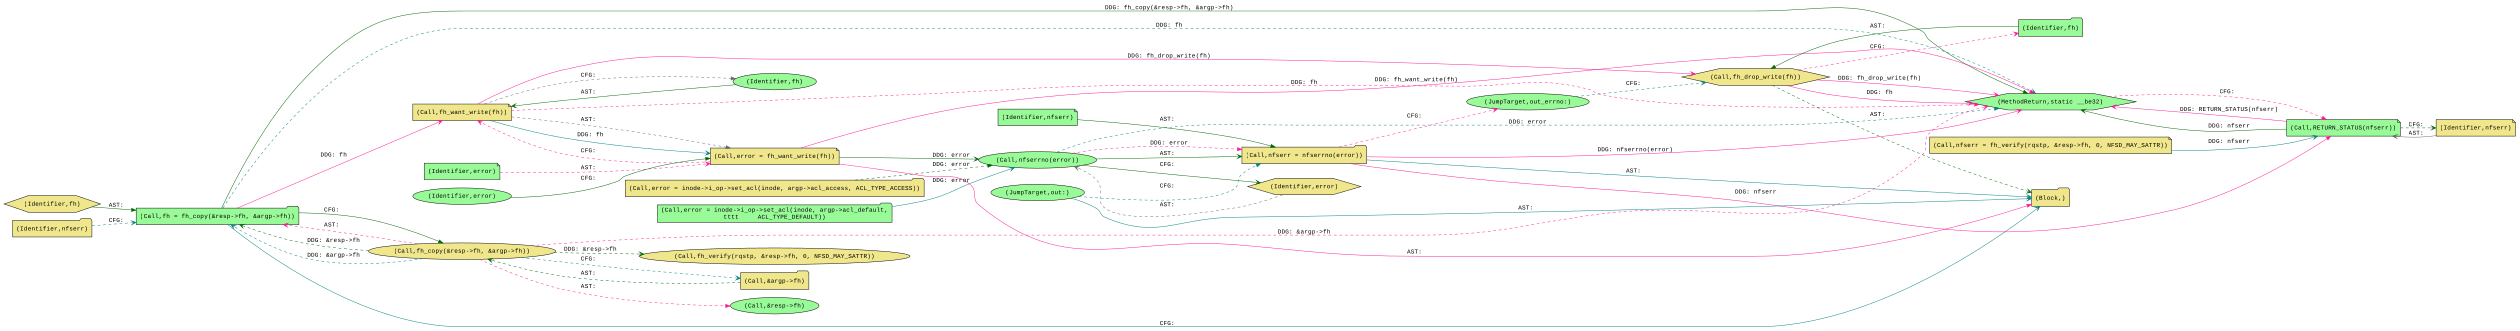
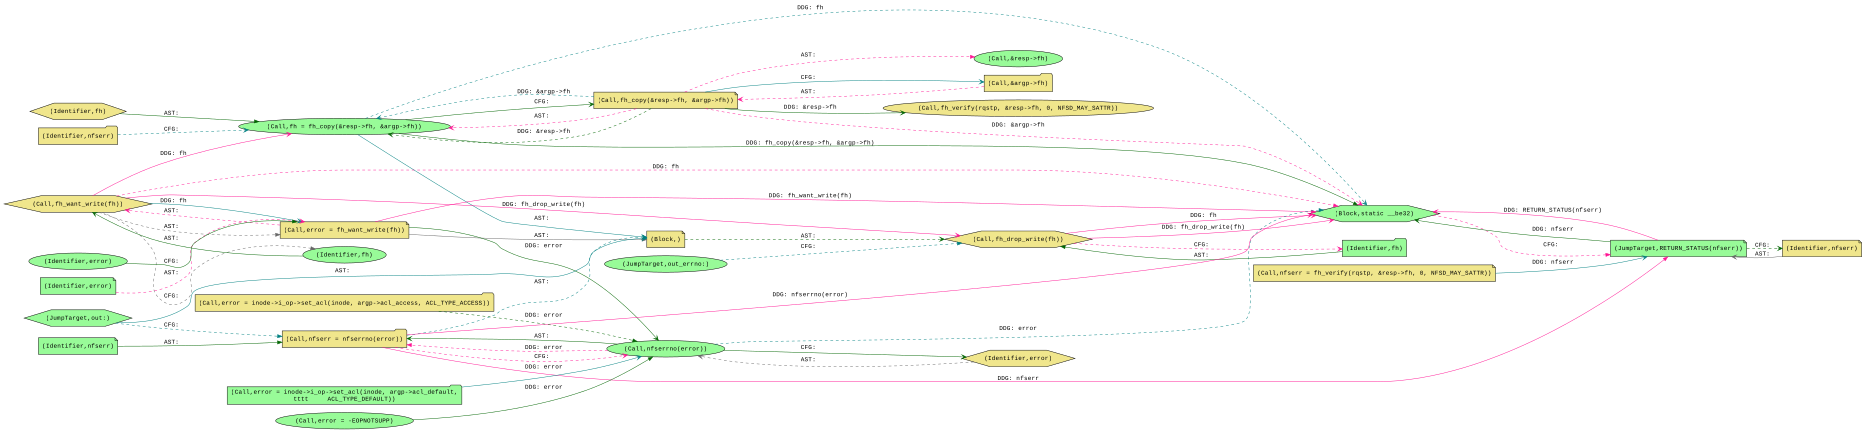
edge "(JumpTarget,out_errno:)" -> "(Call,fh_drop_write(fh))": arrowhead vee -> normal
node "(MethodReturn,static __be32)": label "(MethodReturn,static __be32)" -> "(Block,static __be32)"
node "(Call,fh_want_write(fh))": shape note -> hexagon
node "(Call,RETURN_STATUS(nfserr))": label "(Call,RETURN_STATUS(nfserr))" -> "(JumpTarget,RETURN_STATUS(nfserr))"
edge "(Call,nfserr = nfserrno(error))" -> "(JumpTarget,out_errno:)": now "(Call,nfserr = nfserrno(error))" -> "(Call,nfserrno(error))"
edge "(Call,fh_drop_write(fh))" -> "(Block,)": reversed
edge "(Call,error = fh_want_write(fh))" -> "(Call,fh_want_write(fh))": label "CFG: " -> "AST: "
edge "(Call,fh = fh_copy(&resp->fh, &argp->fh))" -> "(Call,fh_want_write(fh))": reversed
edge "(Call,nfserr = nfserrno(error))" -> "(Block,)": style solid -> dashed
node "(JumpTarget,out:)": shape ellipse -> hexagon
node "(Block,)": shape folder -> note
node "(Call,fh = fh_copy(&resp->fh, &argp->fh))": shape folder -> ellipse
edge "(Call,fh = fh_copy(&resp->fh, &argp->fh))" -> "(Call,fh_copy(&resp->fh, &argp->fh))": arrowhead normal -> vee
node "(Call,fh_copy(&resp->fh, &argp->fh))": shape ellipse -> note
edge "(Call,fh_copy(&resp->fh, &argp->fh))" -> "(Call,fh_verify(rqstp, &resp->fh, 0, NFSD_MAY_SATTR))": style dashed -> solid
edge "(Call,error = fh_want_write(fh))" -> "(Block,)": color deeppink -> gray40
edge "(Call,fh_copy(&resp->fh, &argp->fh))" -> "(Call,&argp->fh)": style dashed -> solid
edge "(Call,&argp->fh)" -> "(Call,fh_copy(&resp->fh, &argp->fh))": color darkgreen -> deeppink
edge "(Call,fh = fh_copy(&resp->fh, &argp->fh))" -> "(Block,)": label "CFG: " -> "AST: "
node "(Call,error = -EOPNOTSUPP)": added
